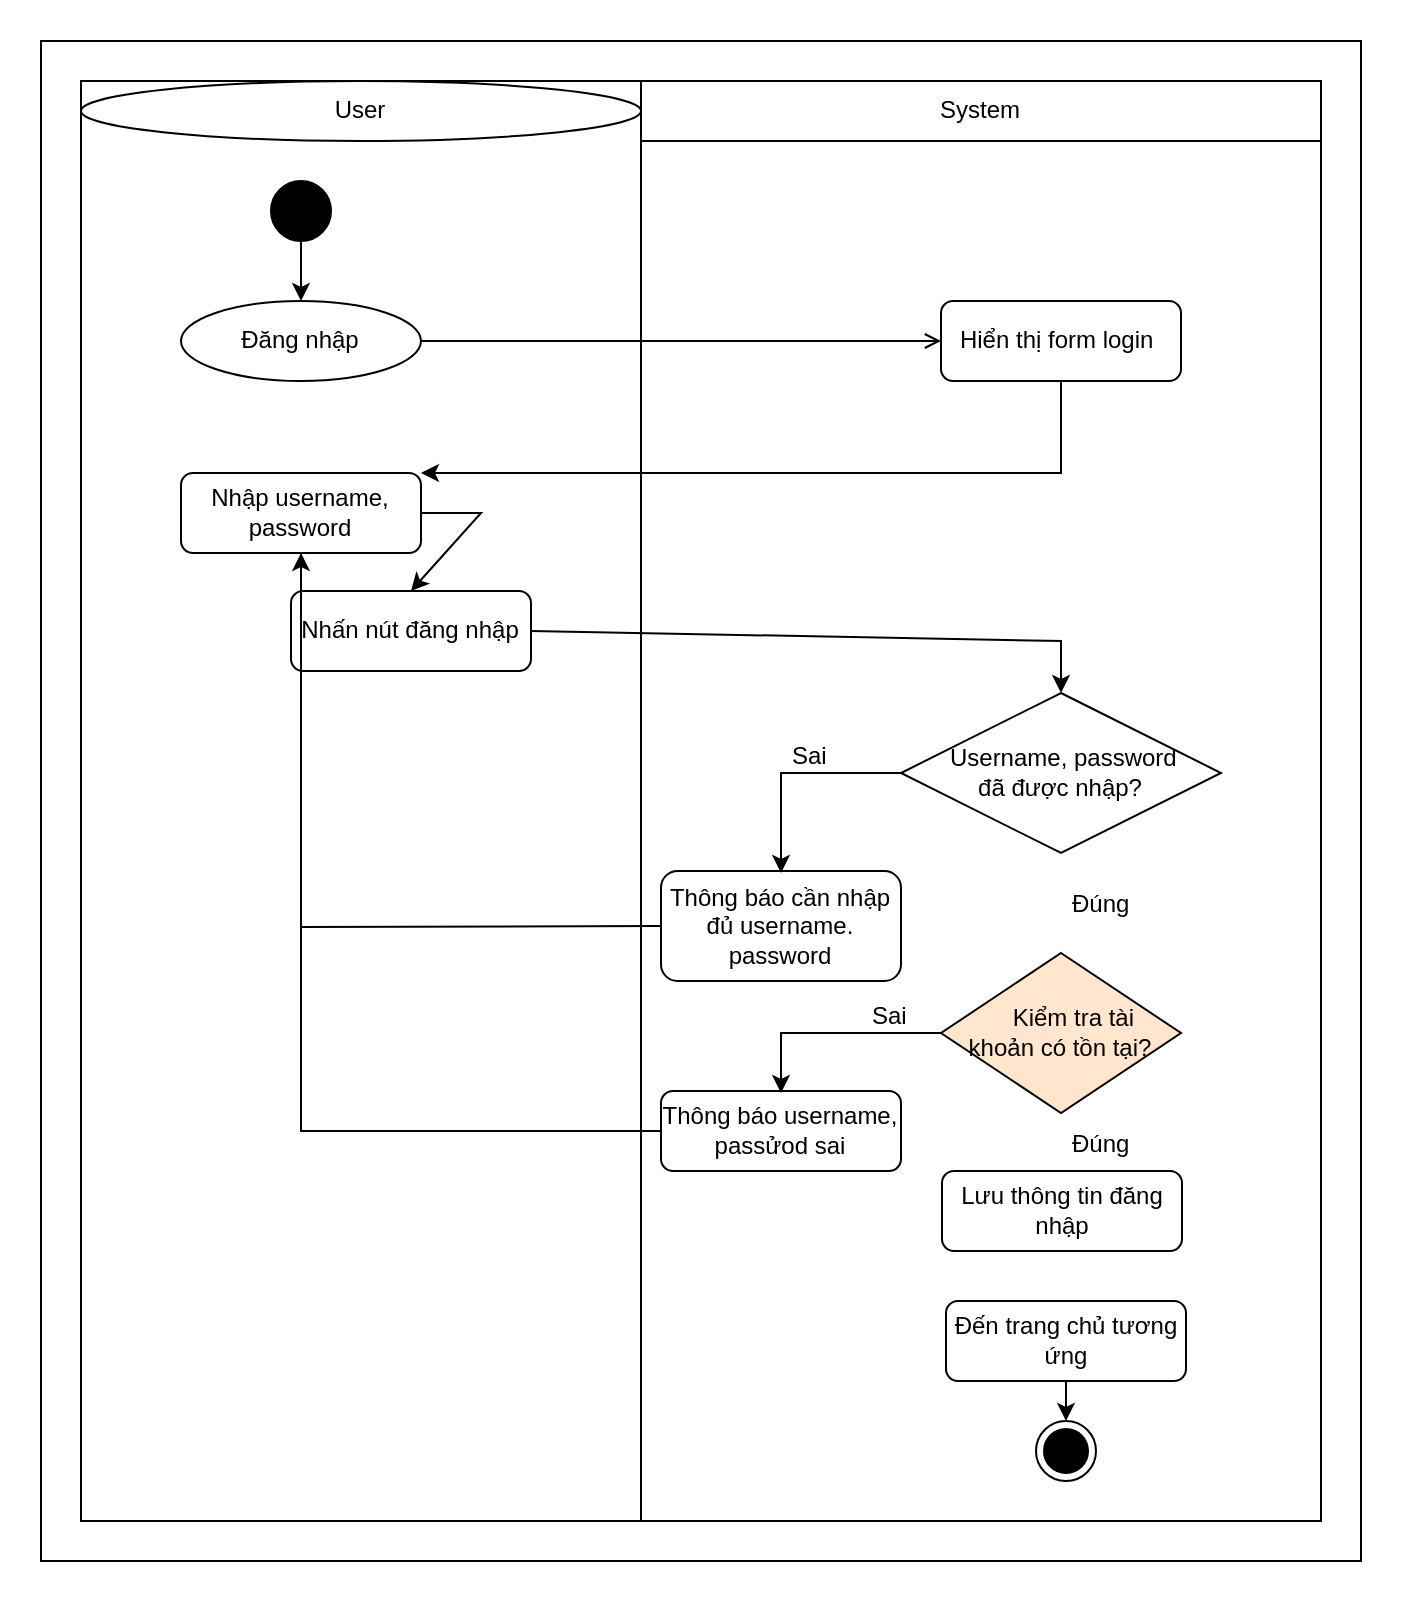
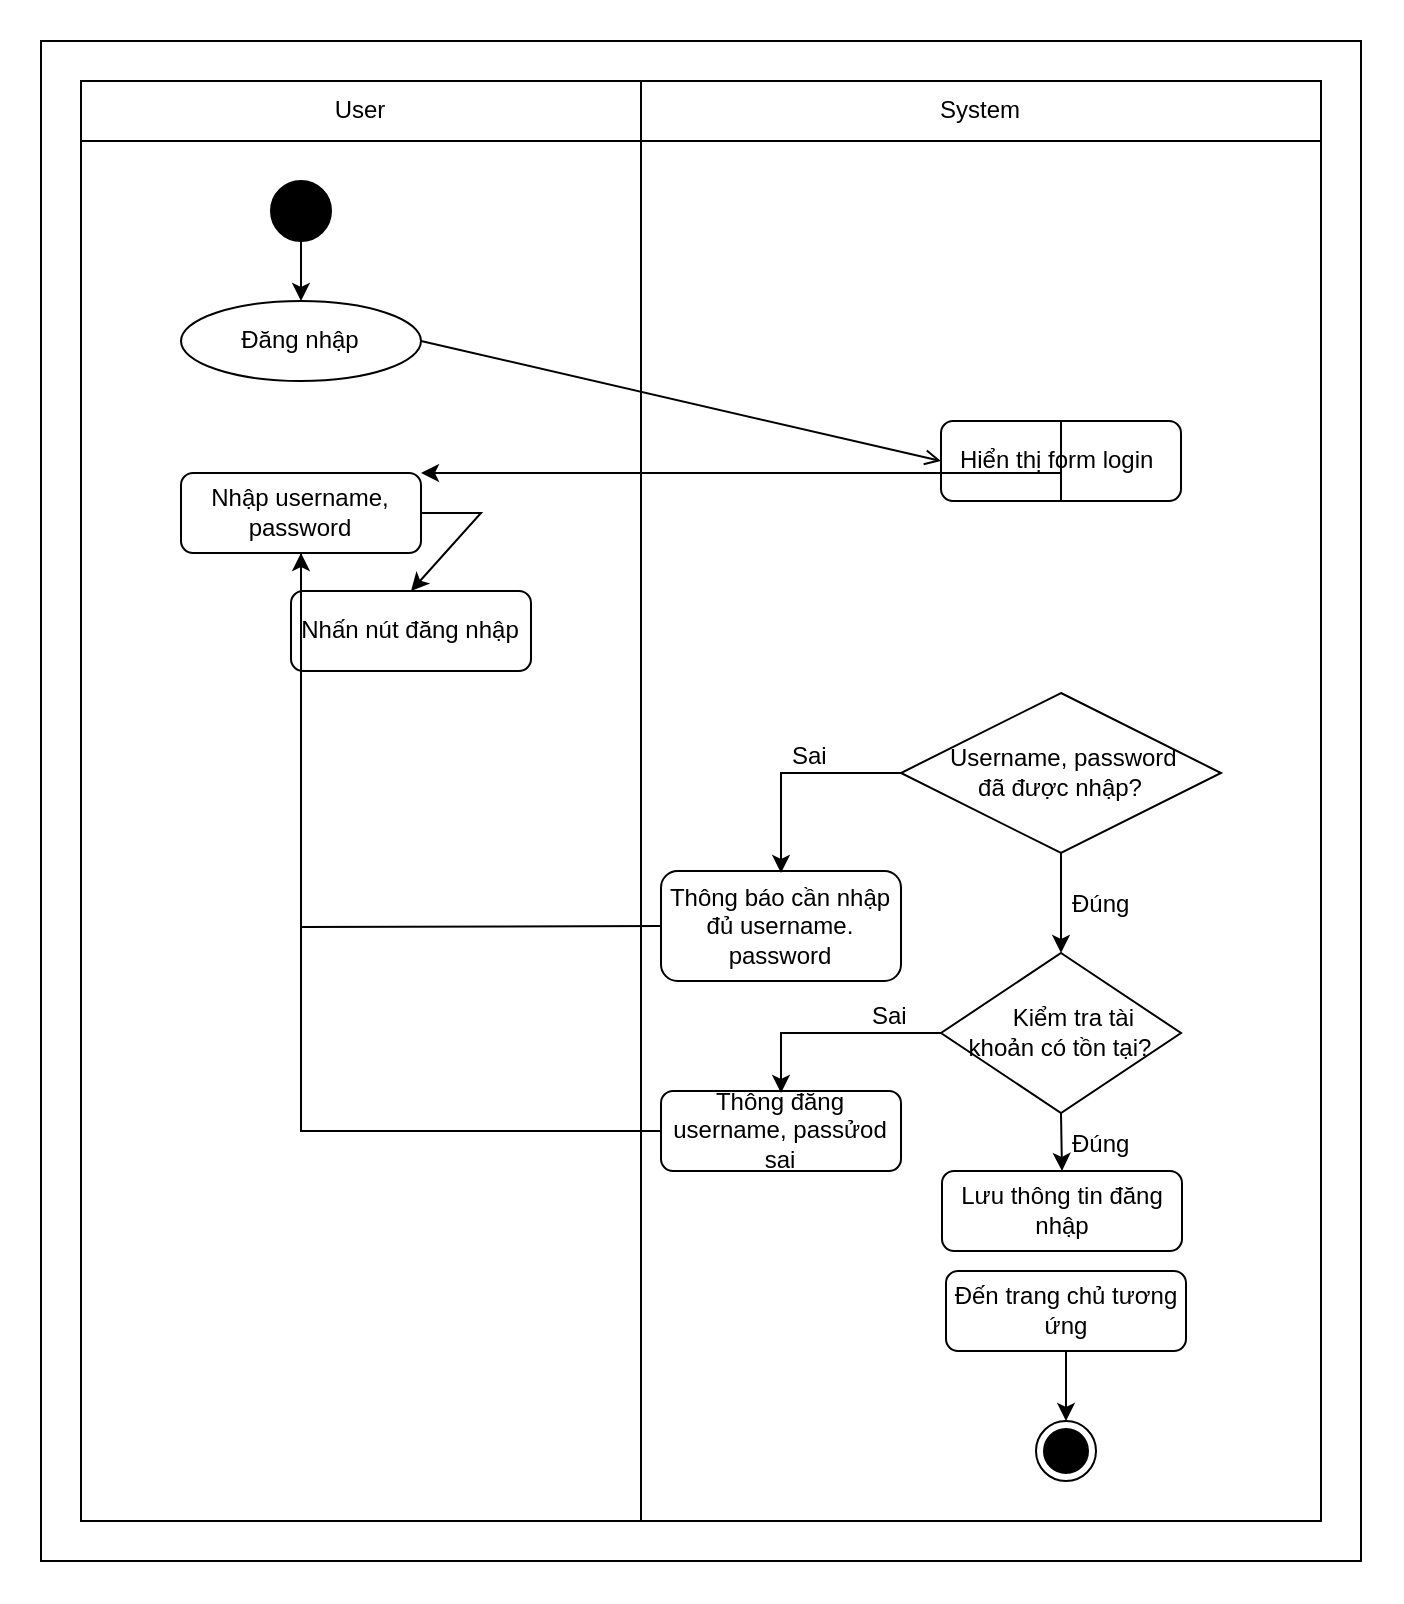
node "User": shape ellipse -> rectangle
node "Hiển thị form login": moved (1061, 341) -> (1061, 461)
edge "Nhấn nút đăng nhập" -> "Username, password đã được nhập?": removed
edge "Username, password đã được nhập?" -> "Kiểm tra tài khoản có tồn tại?": added
node "Kiểm tra tài khoản có tồn tại?": fillcolor #ffe6cc -> #ffffff
node "Thông báo username, passửod sai": label "Thông báo username, passửod sai" -> "Thông đăng username, passửod sai"
edge "Kiểm tra tài khoản có tồn tại?" -> "Lưu thông tin đăng nhập": added
node "Đến trang chủ tương ứng": moved (1066, 1341) -> (1066, 1311)
